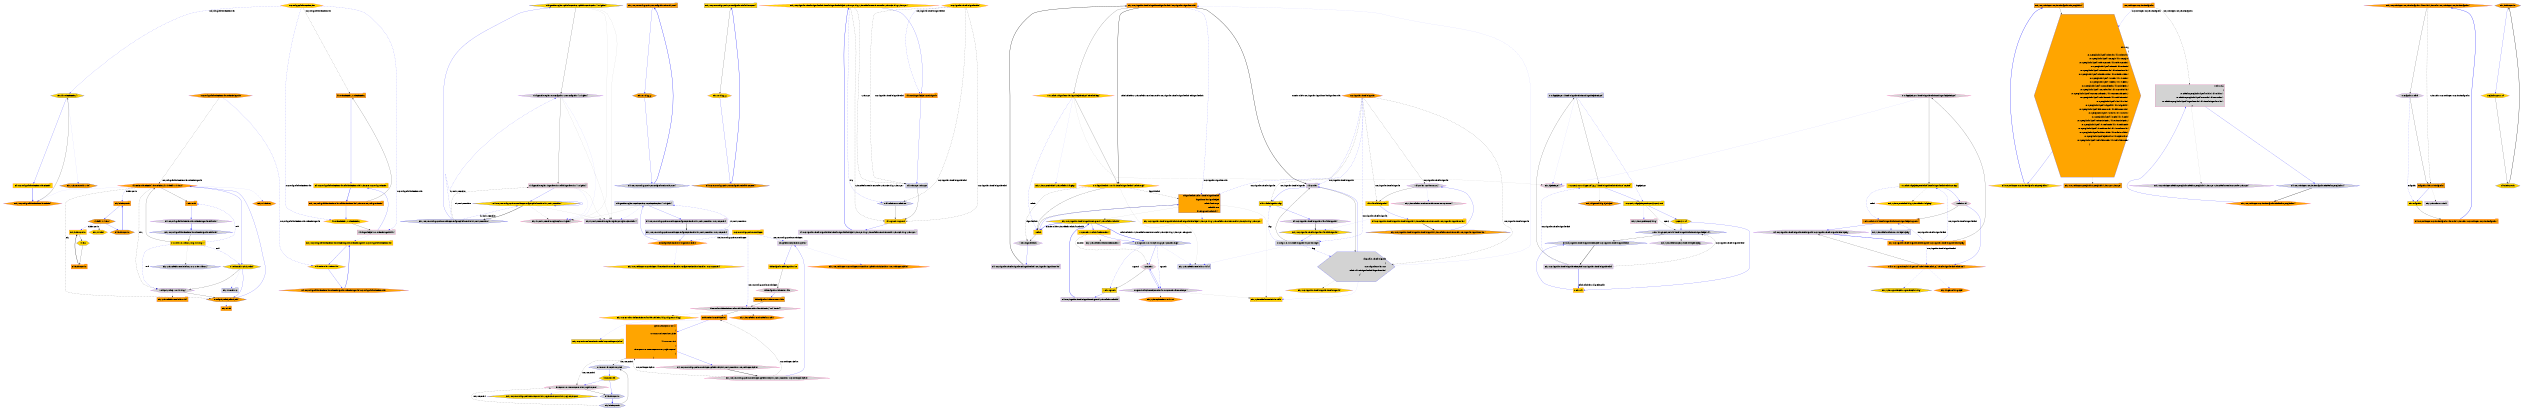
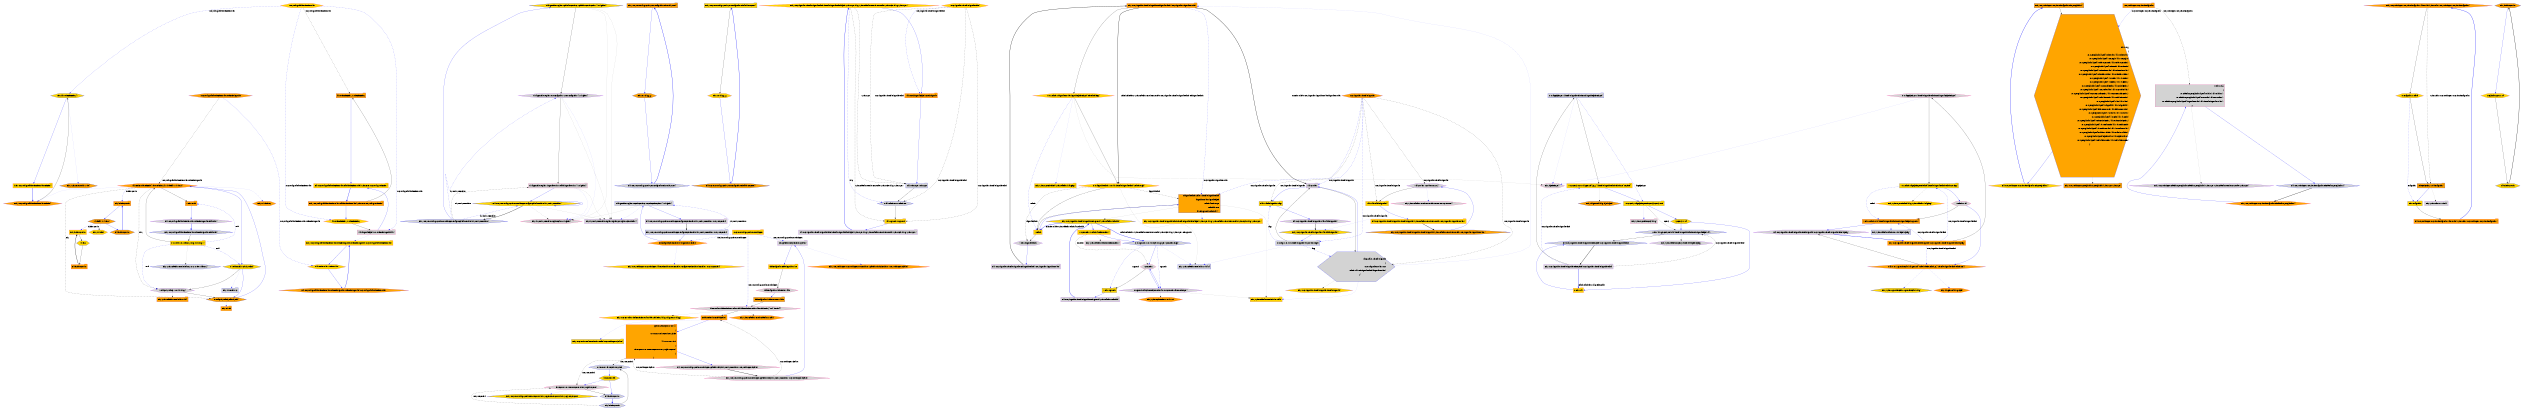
node "Nancy.Routing.ApplicationDependencyClass": label "Nancy.Routing.ApplicationDependencyClass" -> "Nancy.Routing.DefaultRouteCacheProvider"
node "var configuration = Default": fillcolor lightgrey -> gold
node "Exit Nancy.Routing.DefaultRouteCacheProvider.GetCache()": label "Exit Nancy.Routing.DefaultRouteCacheProvider.GetCache()" -> "Binder Nancy.Routing.DefaultRouteCacheProvider.GetCache()"
node "configurationBuilder.Invoke(configuration)": label "configurationBuilder.Invoke(configuration)" -> "routeCacheFactory.Invoke(configuration)"
edge "0: this.ReturnType = returnType" -> "1: this.Arguments = arguments": now "0: this.ReturnType = returnType" -> "0: this.MethodName = methodName"
